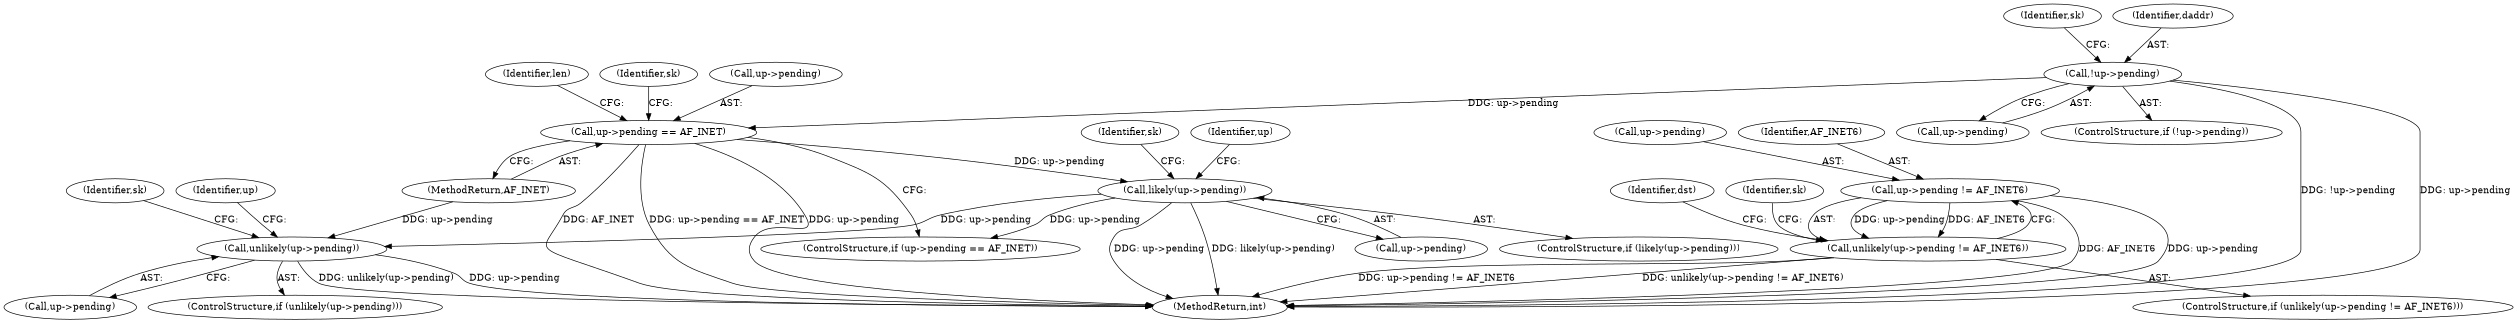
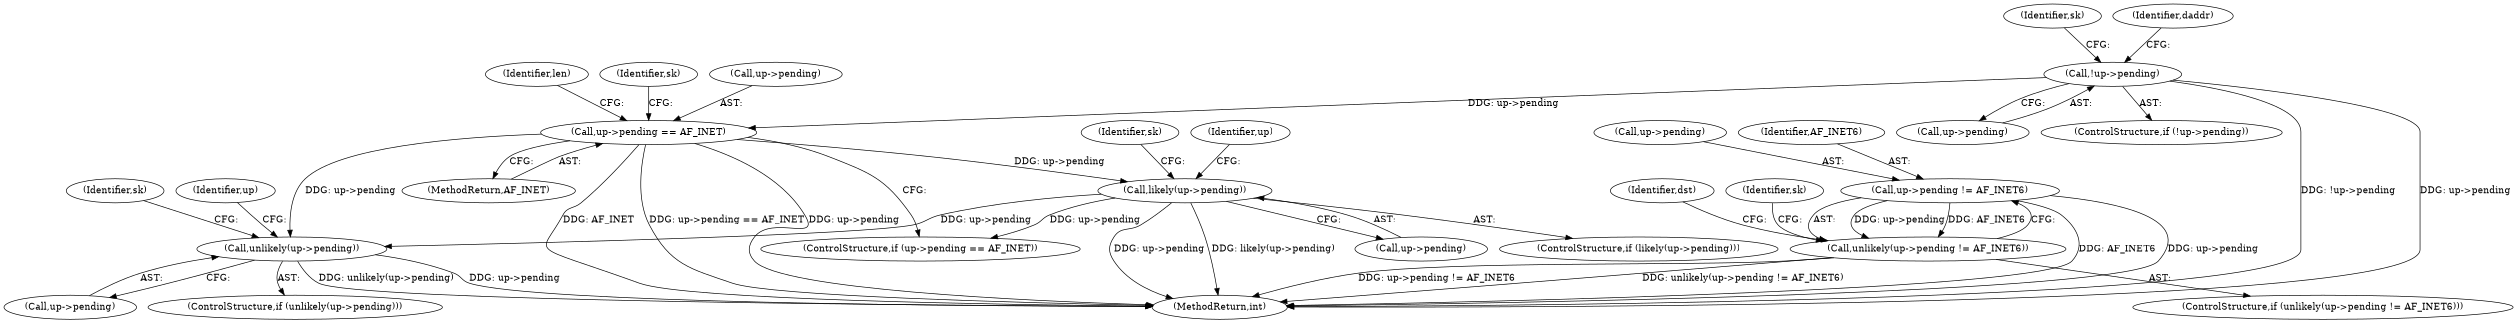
edge "(Identifier,daddr)" -> "(Call,!up->pending)": label "AST: " -> "CFG: "
edge "(MethodReturn,AF_INET)" -> "(Call,unlikely(up->pending))": now "(Call,up->pending == AF_INET)" -> "(Call,unlikely(up->pending))"
